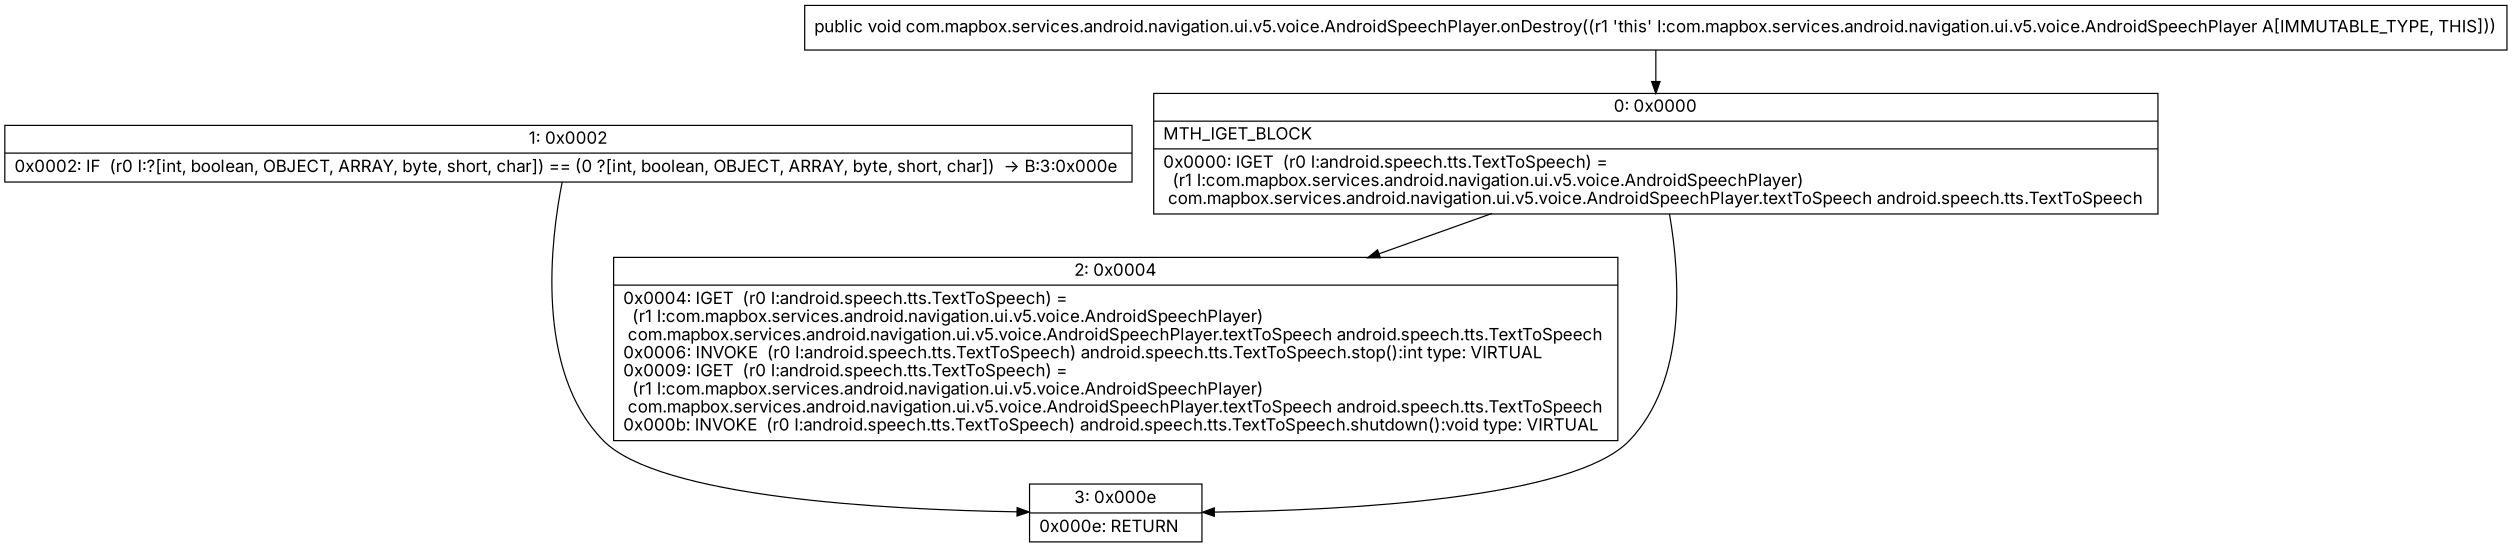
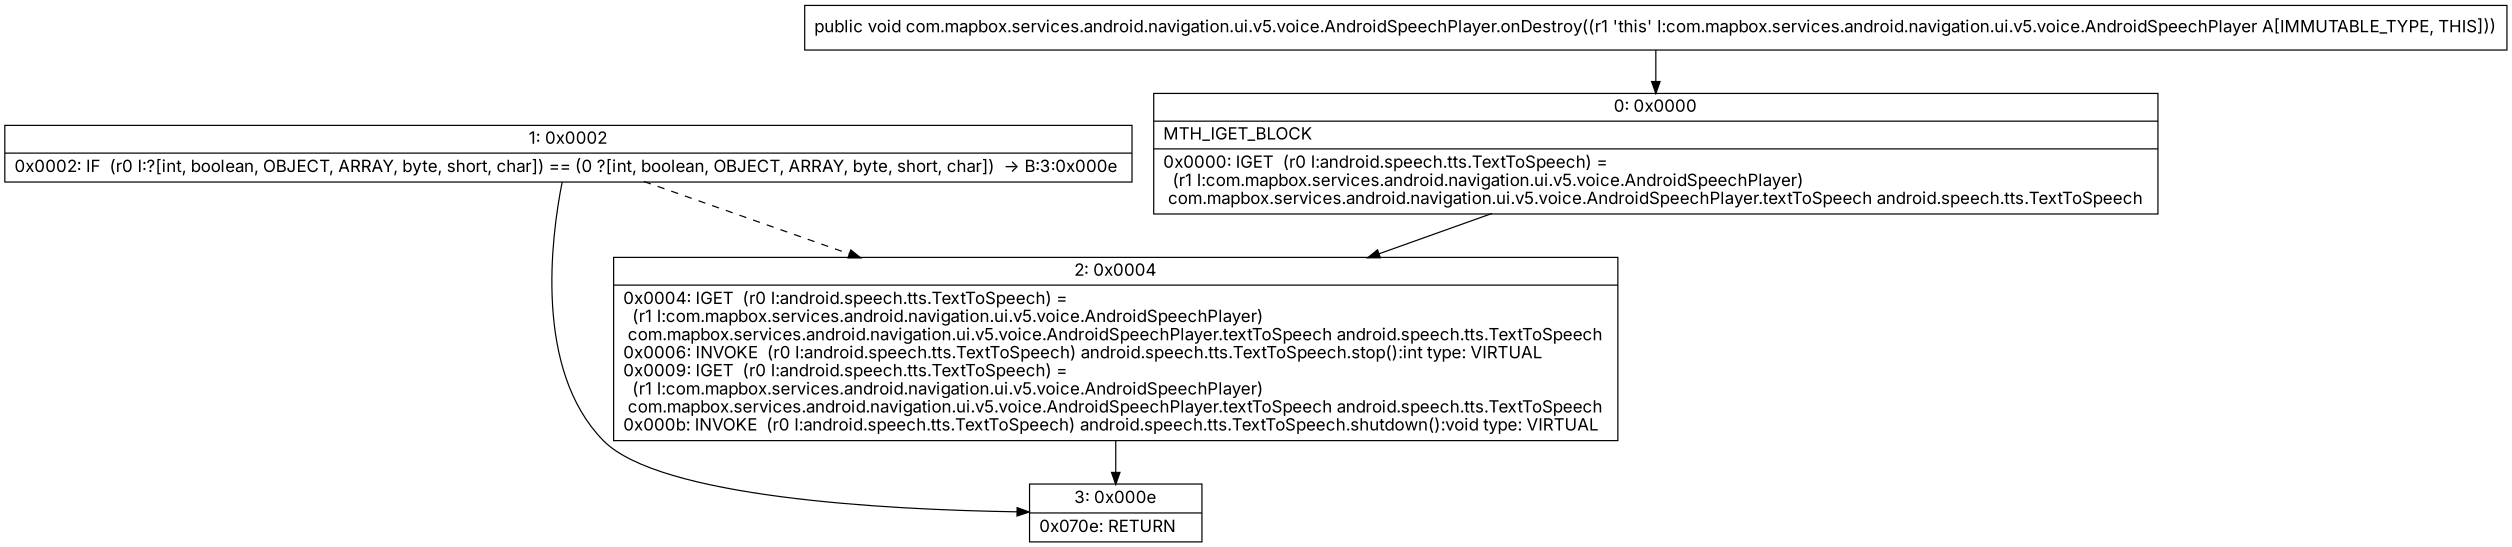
edge "1: 0x0002" -> "2: 0x0004": added
edge "0: 0x0000" -> "3: 0x000e": now "2: 0x0004" -> "3: 0x000e"
node "3: 0x000e": text "0x000e: RETURN" -> "0x070e: RETURN"
